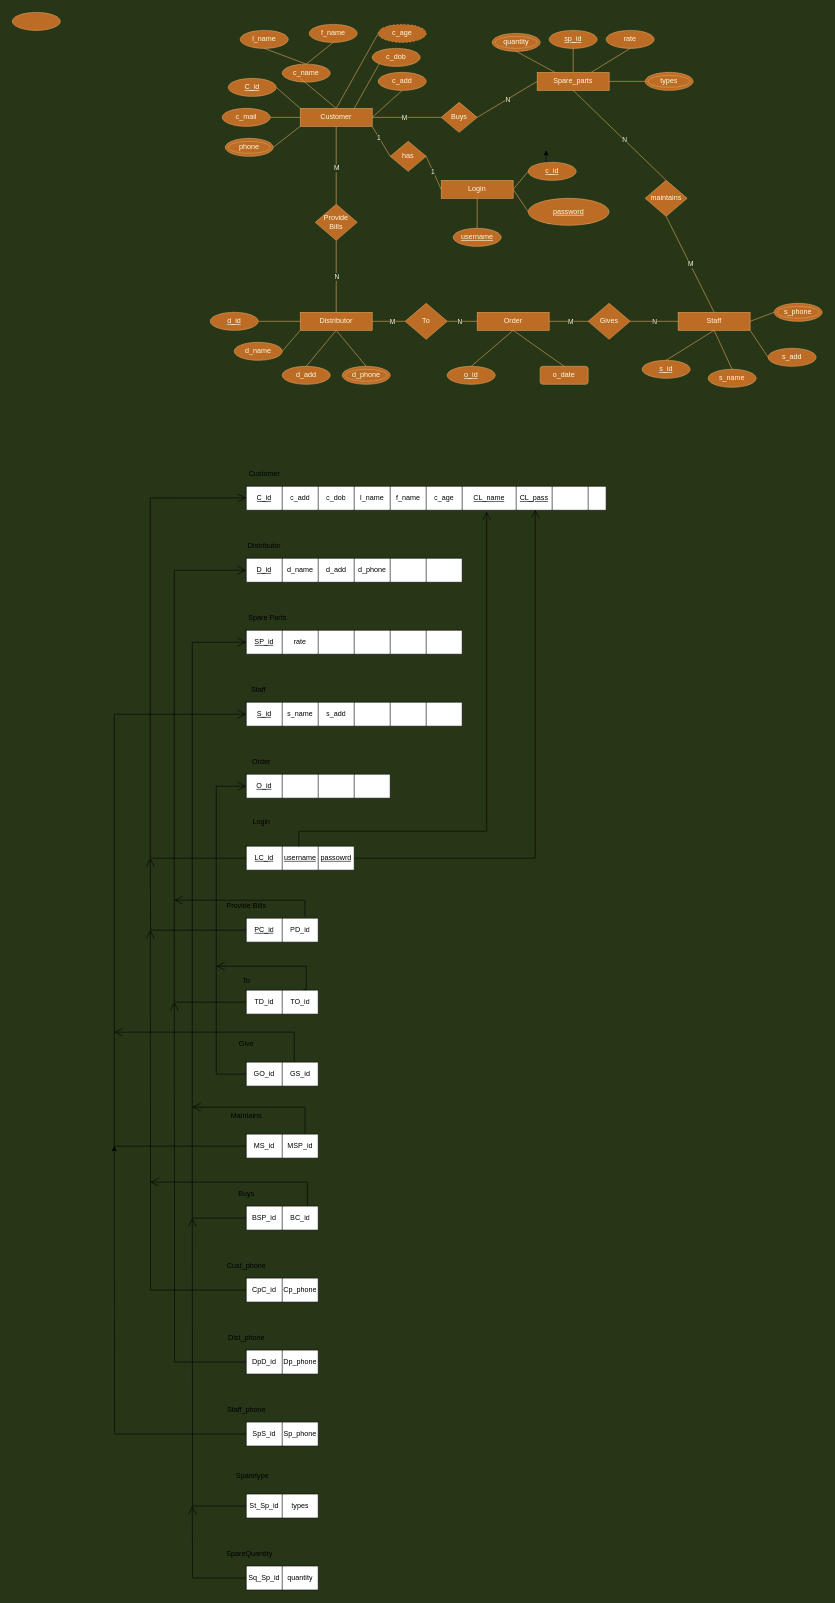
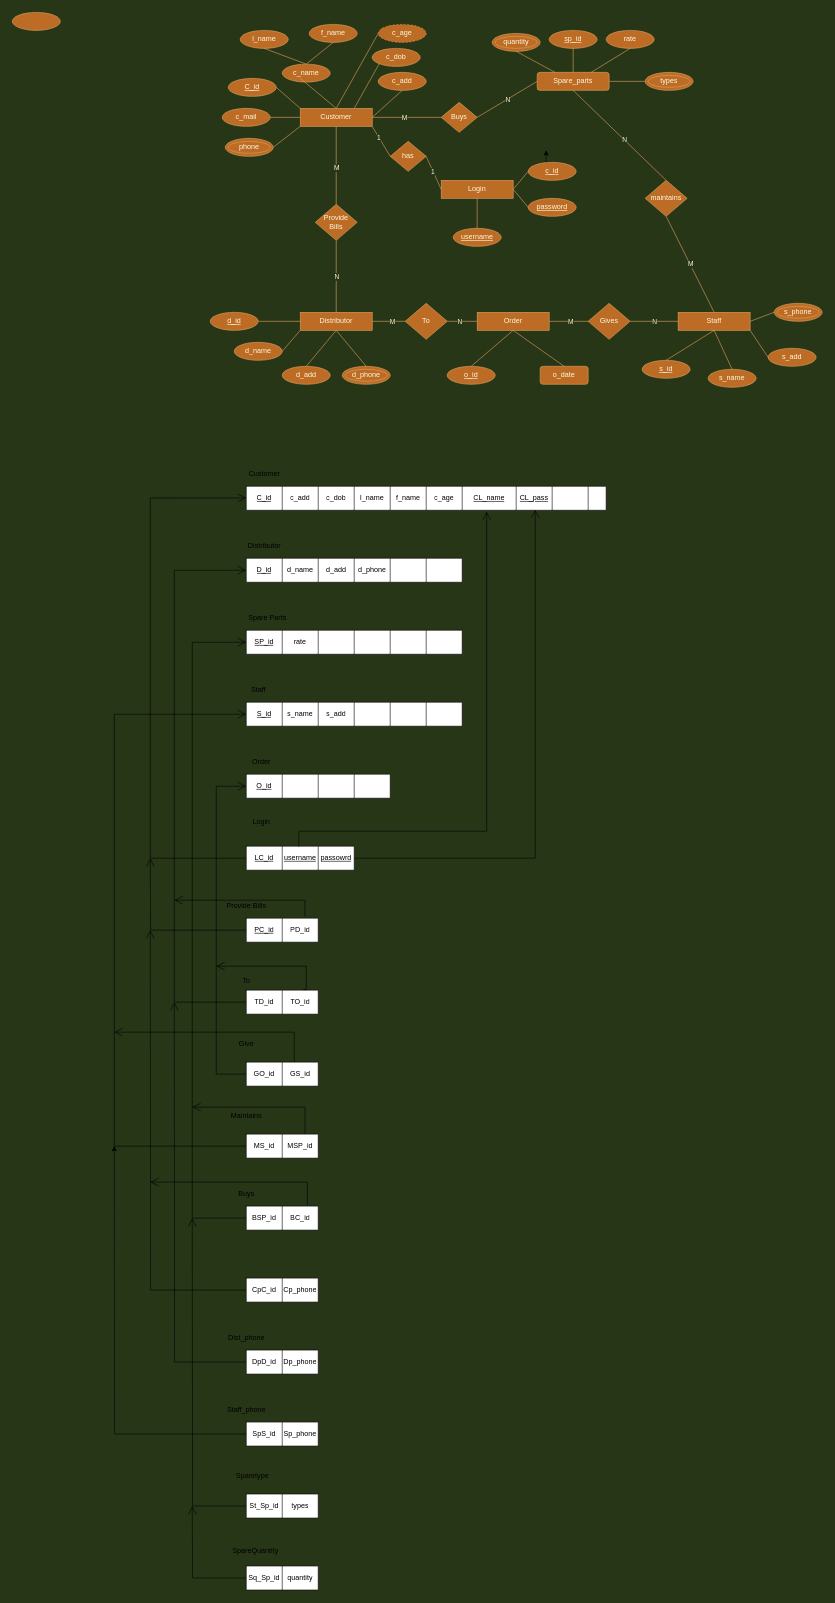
node "Spare_parts": shape rectangle -> rounded rectangle
node "password": size 81x27 -> 48x18
node "Cust_phone": removed
node "SpareQuantity": moved (249, 1554) -> (255, 1551)
